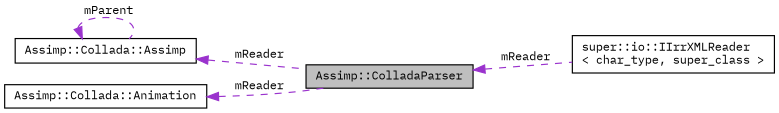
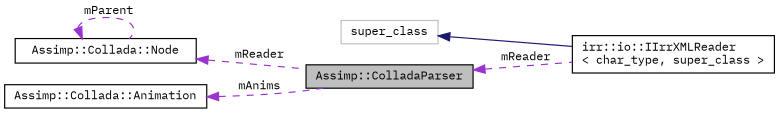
node "super_class": added
node "Assimp::Collada::Assimp": label "Assimp::Collada::Assimp" -> "Assimp::Collada::Node"
node "super::io::IIrrXMLReader < char_type, super_class >": label "super::io::IIrrXMLReader < char_type, super_class >" -> "irr::io::IIrrXMLReader < char_type, super_class >"
edge "Assimp::ColladaParser" -> "Assimp::Collada::Animation": label " mReader" -> " mAnims"
